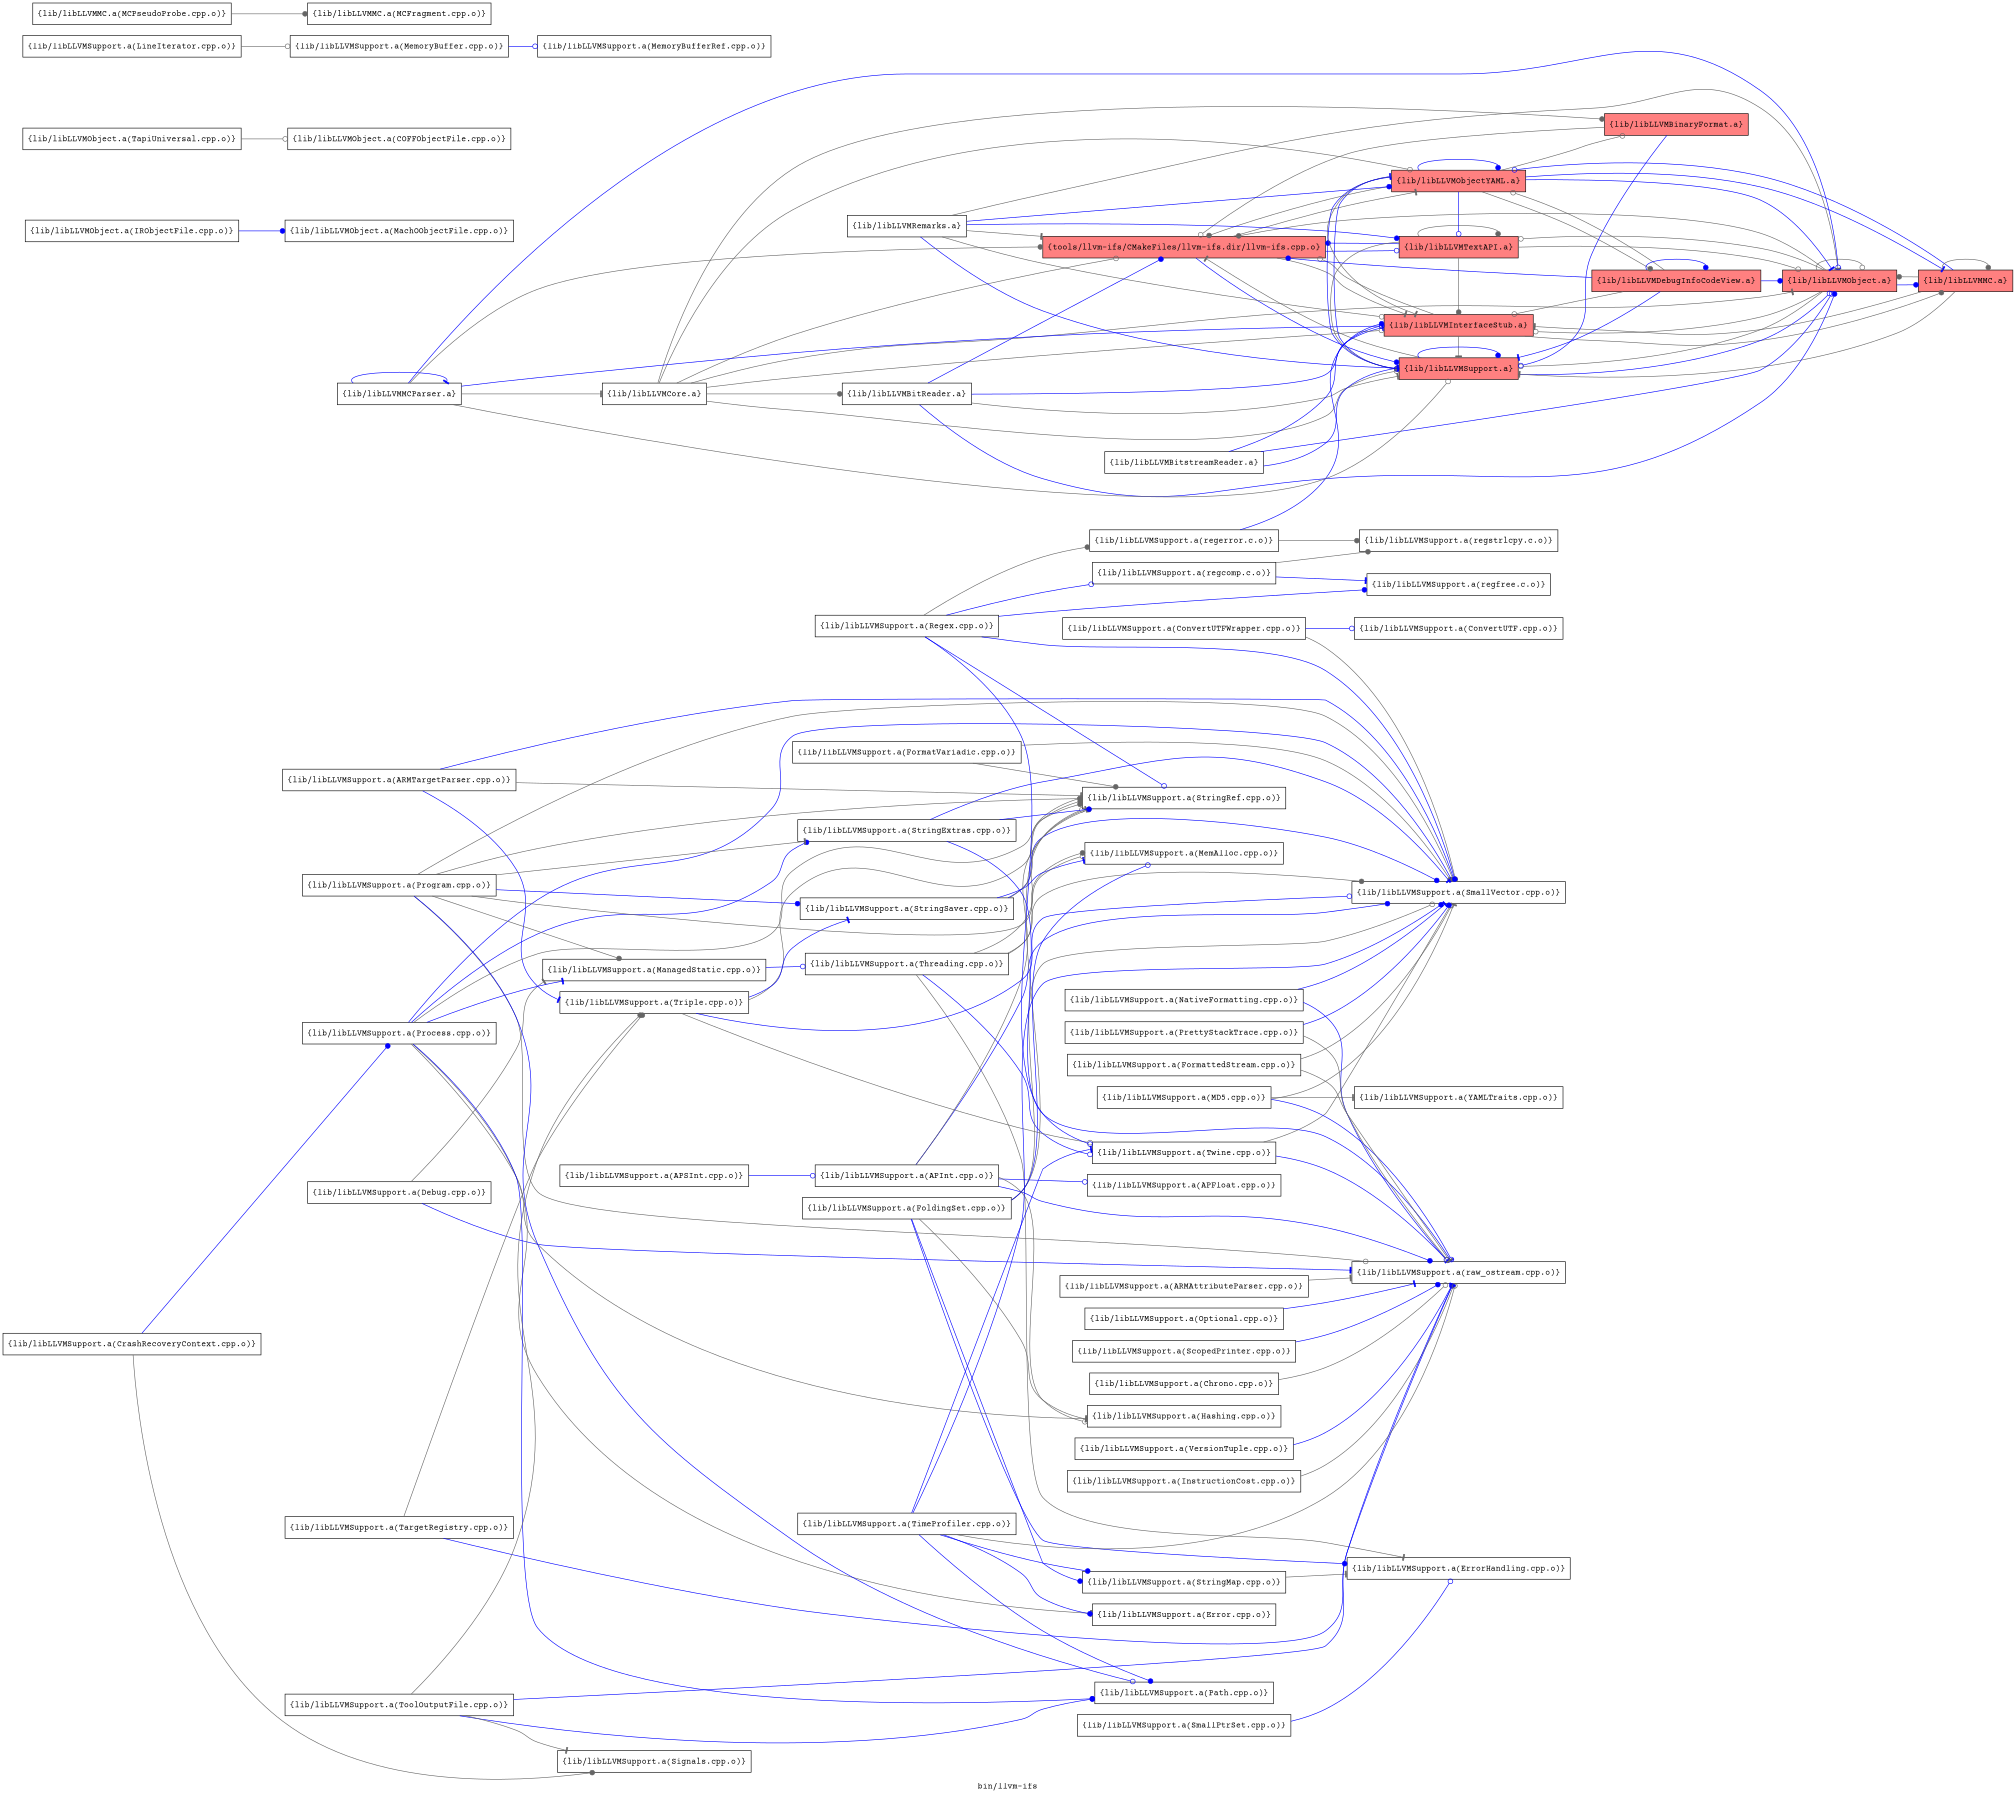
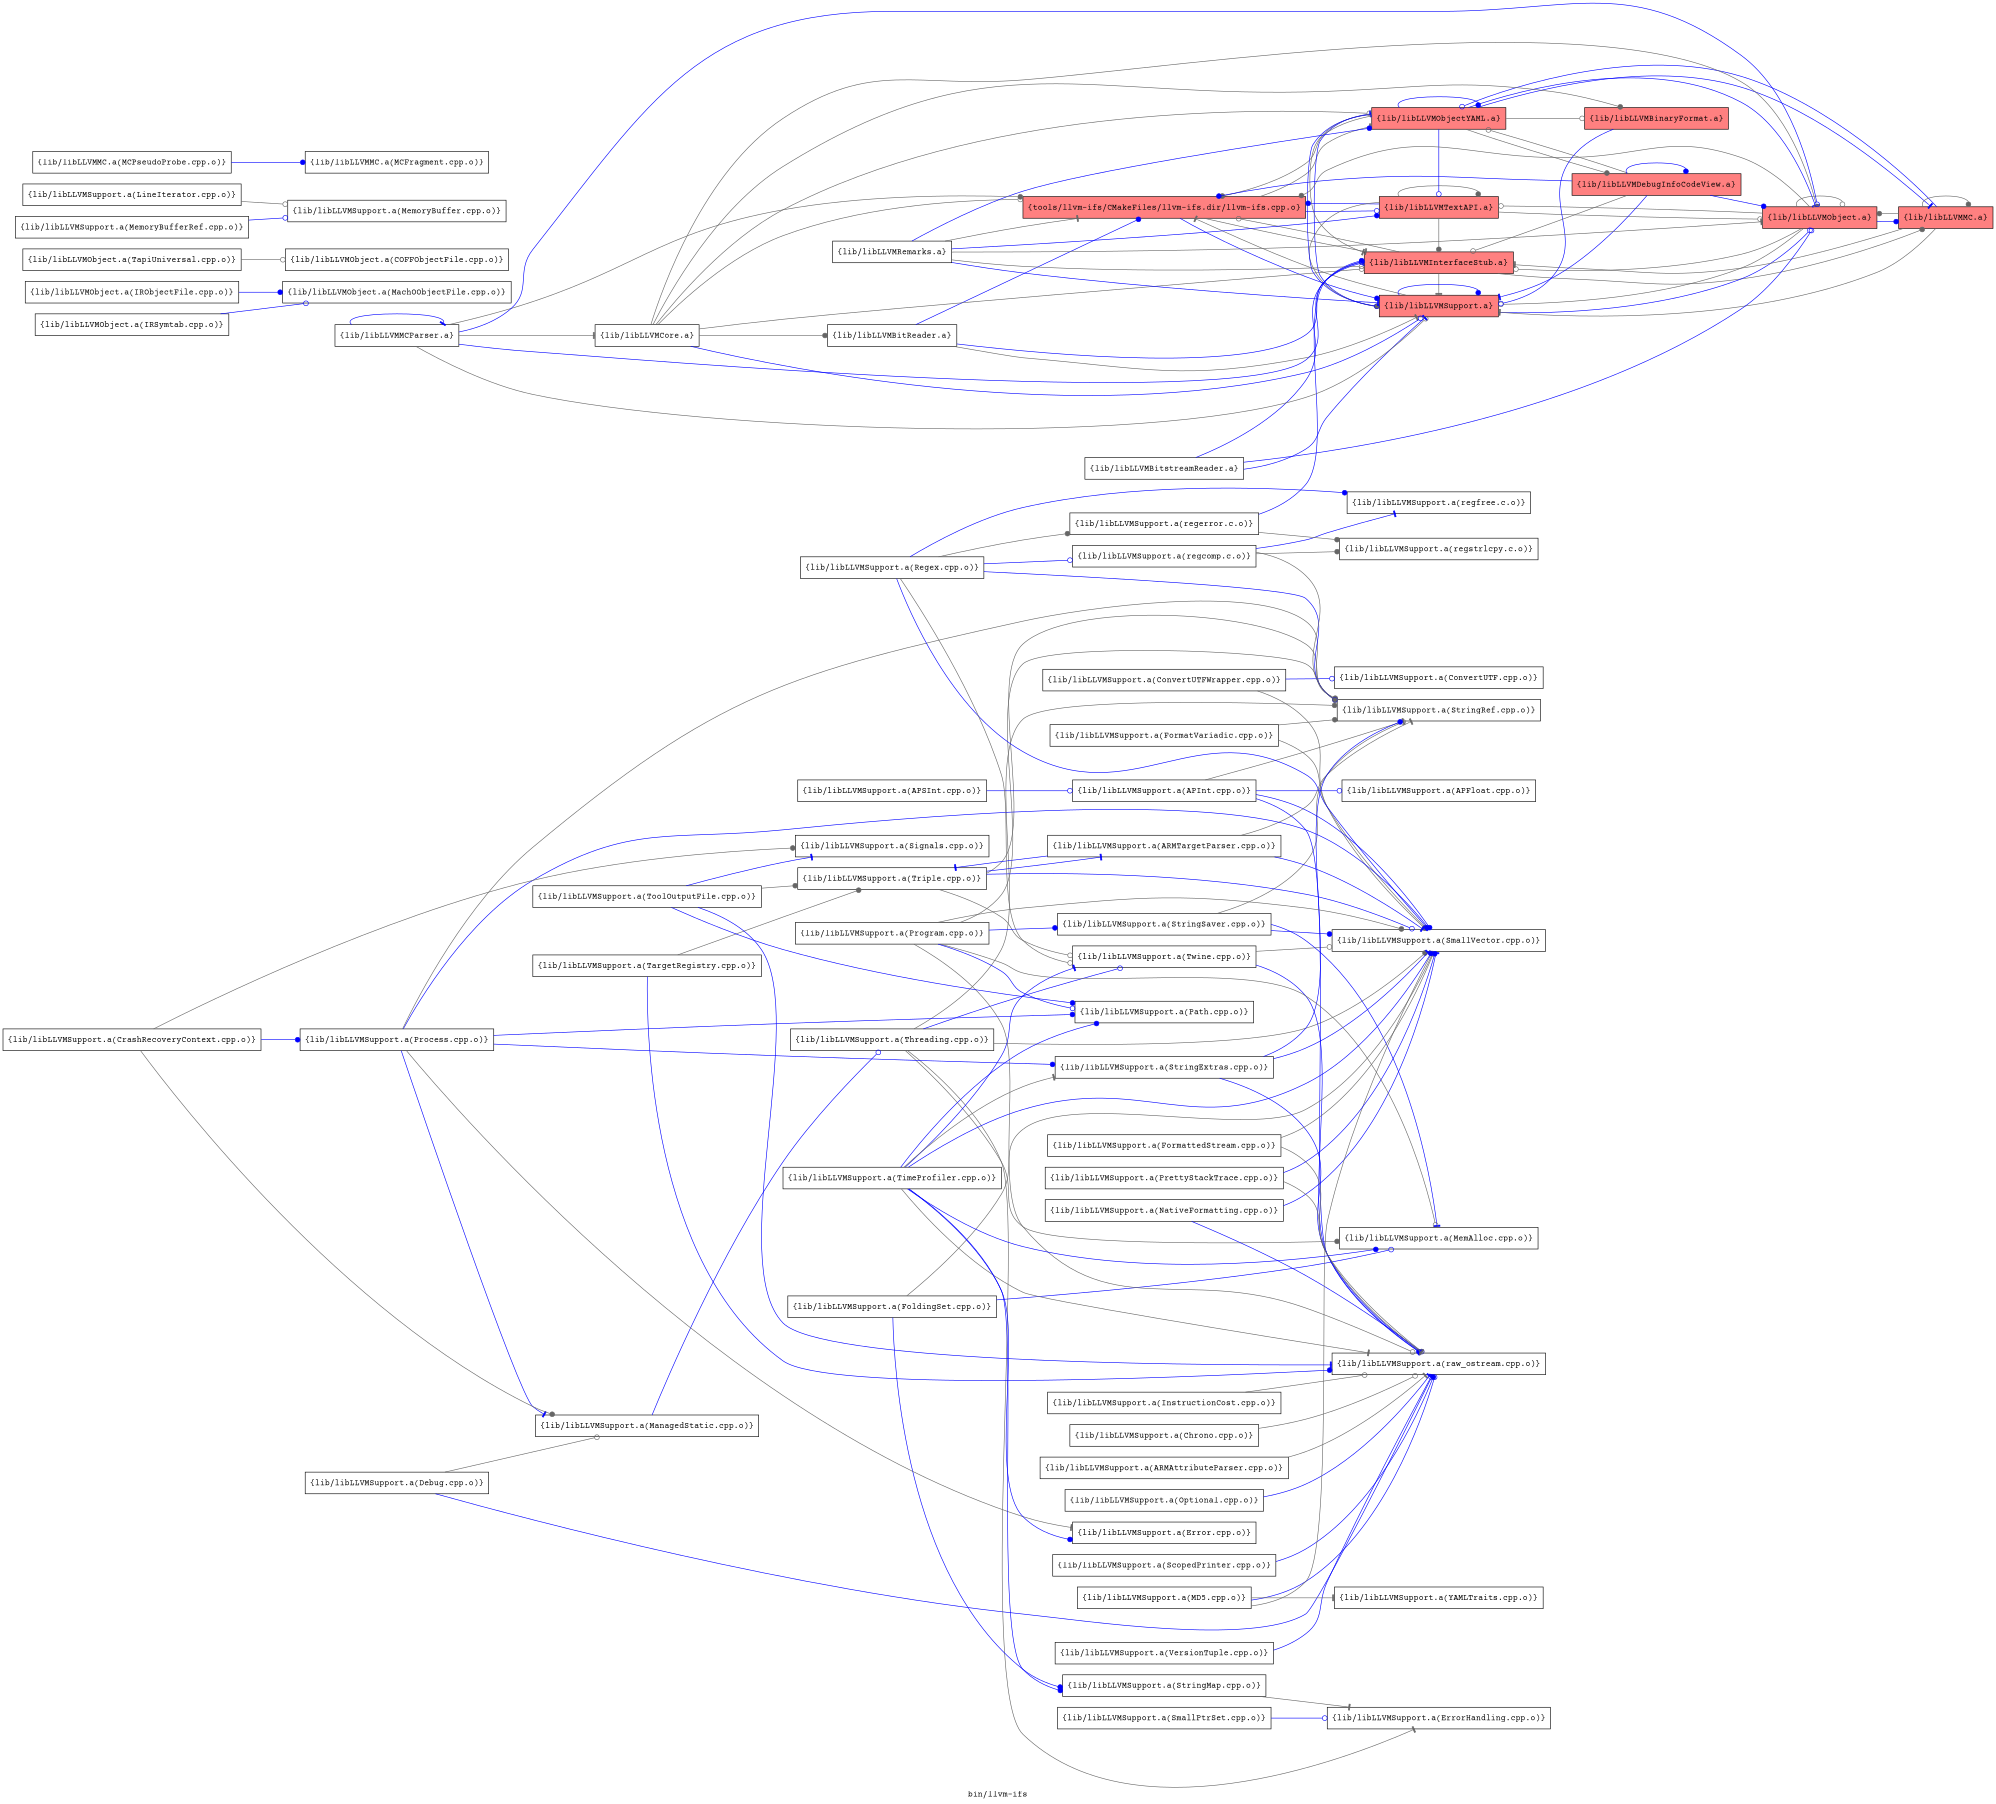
edge "{lib/libLLVMMC.a(MCPseudoProbe.cpp.o)}" -> "{lib/libLLVMMC.a(MCFragment.cpp.o)}": color gray40 -> blue
edge "{lib/libLLVMSupport.a(MemoryBuffer.cpp.o)}" -> "{lib/libLLVMSupport.a(MemoryBufferRef.cpp.o)}": reversed
edge "{lib/libLLVMBinaryFormat.a}" -> "{tools/llvm-ifs/CMakeFiles/llvm-ifs.dir/llvm-ifs.cpp.o}": removed
node "{lib/libLLVMObject.a(IRSymtab.cpp.o)}": added
edge "{lib/libLLVMCore.a}" -> "{lib/libLLVMSupport.a}": color gray40 -> blue
edge "{lib/libLLVMBitReader.a}" -> "{lib/libLLVMObject.a}": removed
edge "{lib/libLLVMSupport.a(Regex.cpp.o)}" -> "{lib/libLLVMSupport.a(Twine.cpp.o)}": color blue -> gray40
edge "{lib/libLLVMSupport.a(Program.cpp.o)}" -> "{lib/libLLVMSupport.a(StringExtras.cpp.o)}": now "{lib/libLLVMSupport.a(TimeProfiler.cpp.o)}" -> "{lib/libLLVMSupport.a(StringExtras.cpp.o)}"
edge "{lib/libLLVMSupport.a(Program.cpp.o)}" -> "{lib/libLLVMSupport.a(ManagedStatic.cpp.o)}": now "{lib/libLLVMSupport.a(CrashRecoveryContext.cpp.o)}" -> "{lib/libLLVMSupport.a(ManagedStatic.cpp.o)}"
edge "{lib/libLLVMSupport.a(Triple.cpp.o)}" -> "{lib/libLLVMSupport.a(StringSaver.cpp.o)}": now "{lib/libLLVMSupport.a(Triple.cpp.o)}" -> "{lib/libLLVMSupport.a(ARMTargetParser.cpp.o)}"
edge "{lib/libLLVMSupport.a(FoldingSet.cpp.o)}" -> "{lib/libLLVMSupport.a(StringRef.cpp.o)}": now "{lib/libLLVMSupport.a(regcomp.c.o)}" -> "{lib/libLLVMSupport.a(StringRef.cpp.o)}"
edge "{lib/libLLVMSupport.a(Debug.cpp.o)}" -> "{lib/libLLVMSupport.a(ManagedStatic.cpp.o)}": arrowhead tee -> odot
edge "{lib/libLLVMSupport.a(TimeProfiler.cpp.o)}" -> "{lib/libLLVMSupport.a(MemAlloc.cpp.o)}": added
node "{lib/libLLVMSupport.a(Hashing.cpp.o)}": removed
edge "{lib/libLLVMSupport.a(TimeProfiler.cpp.o)}" -> "{lib/libLLVMSupport.a(raw_ostream.cpp.o)}": arrowhead odot -> tee
edge "{lib/libLLVMSupport.a(FoldingSet.cpp.o)}" -> "{lib/libLLVMSupport.a(ErrorHandling.cpp.o)}": removed
edge "{lib/libLLVMSupport.a(ToolOutputFile.cpp.o)}" -> "{lib/libLLVMSupport.a(Signals.cpp.o)}": color gray40 -> blue
